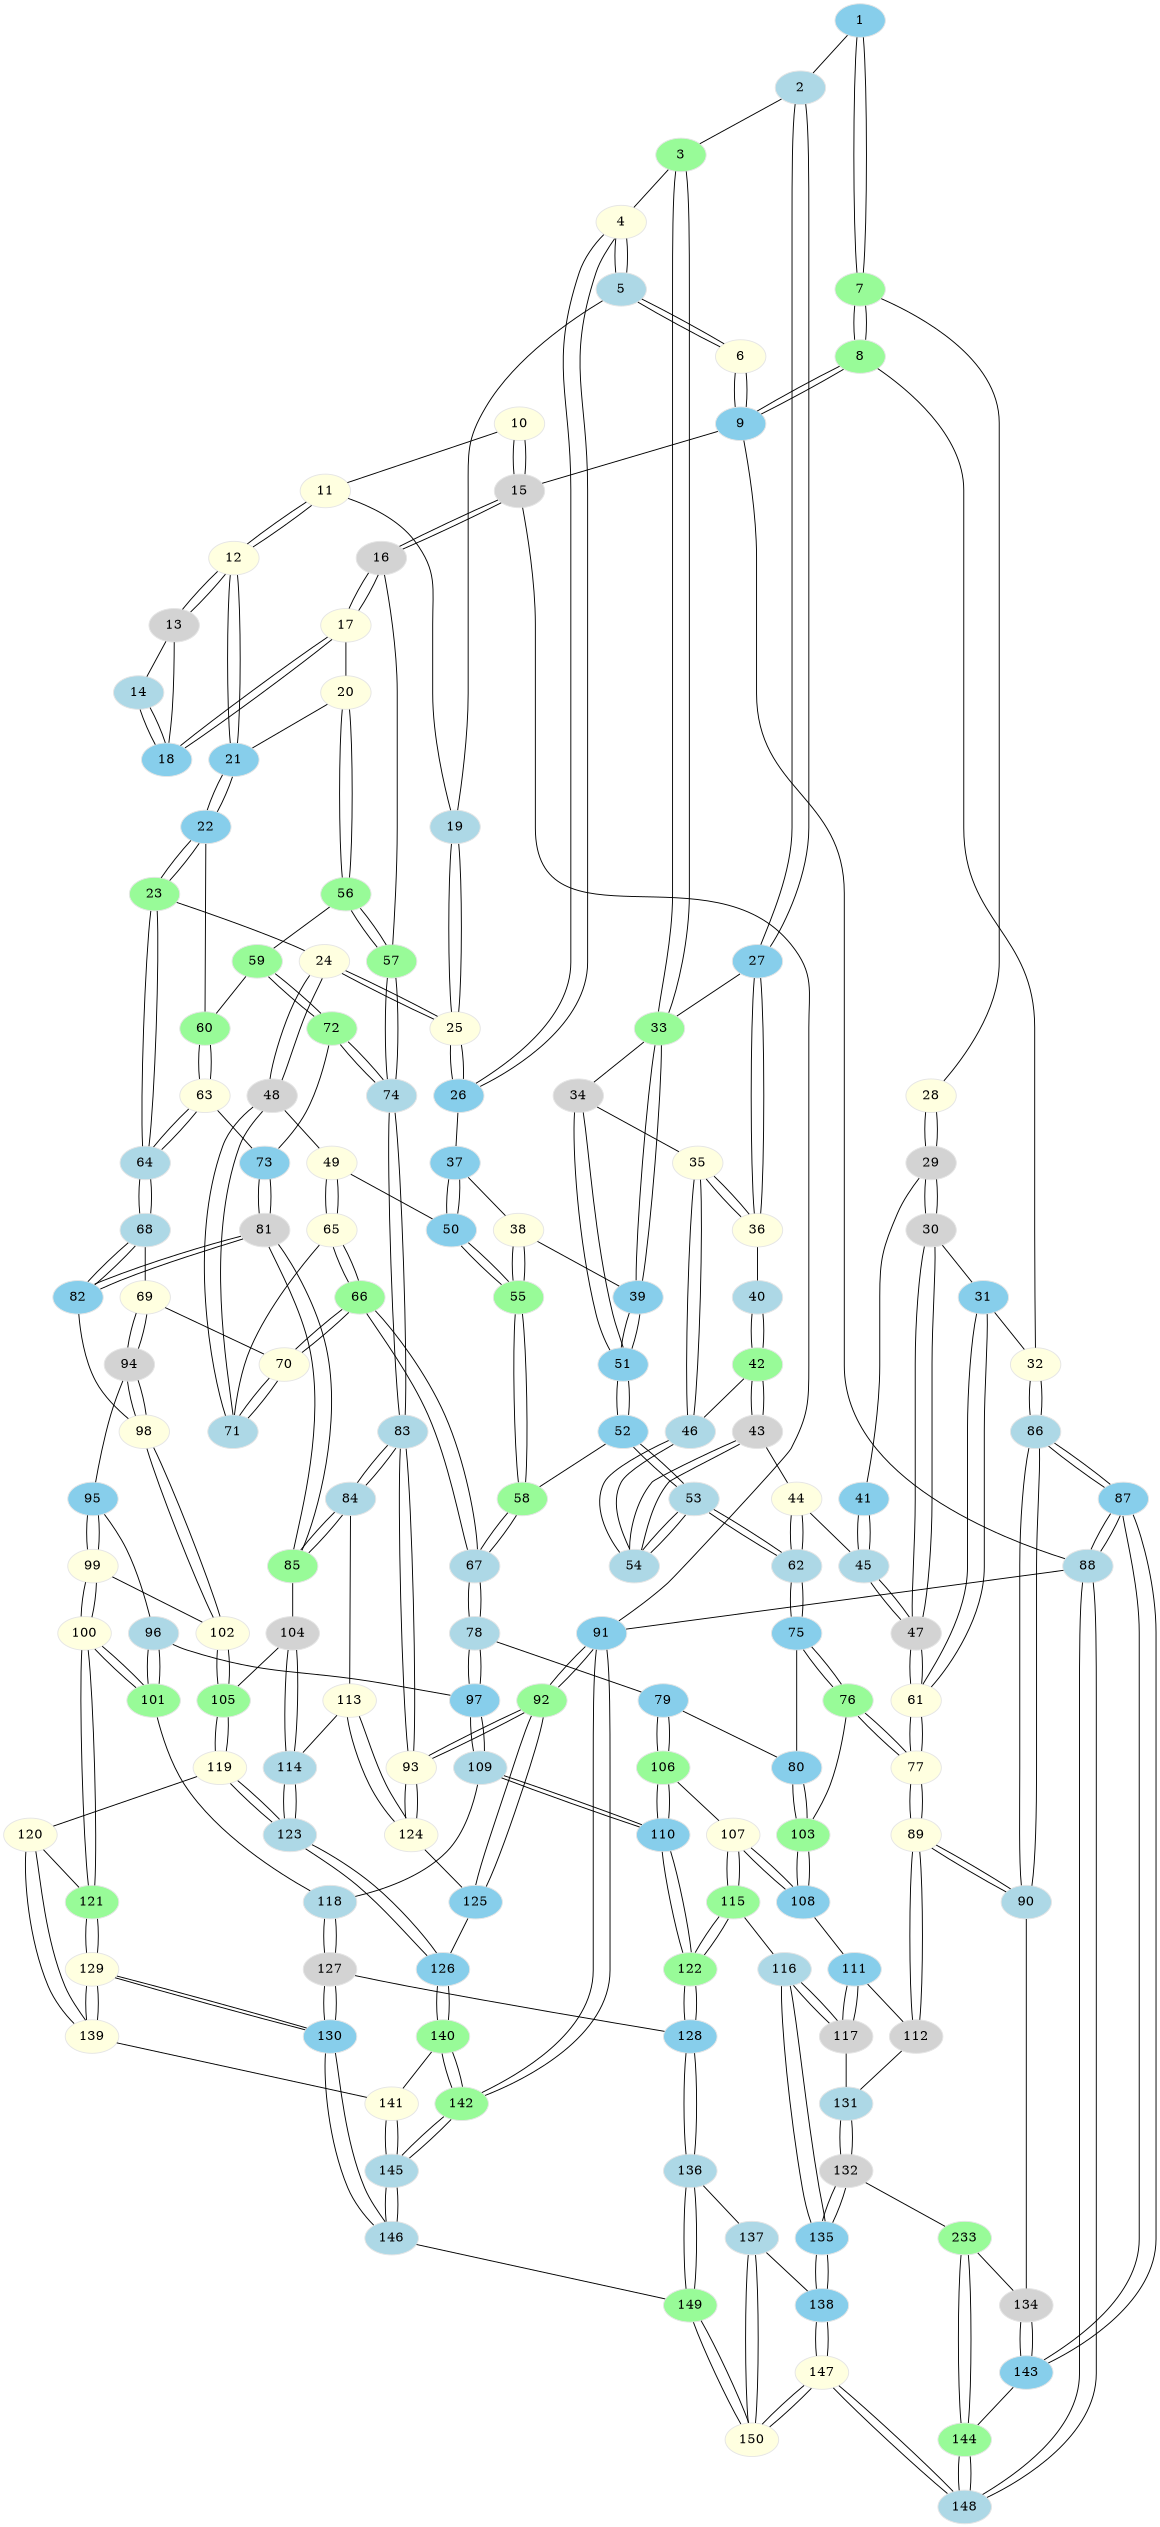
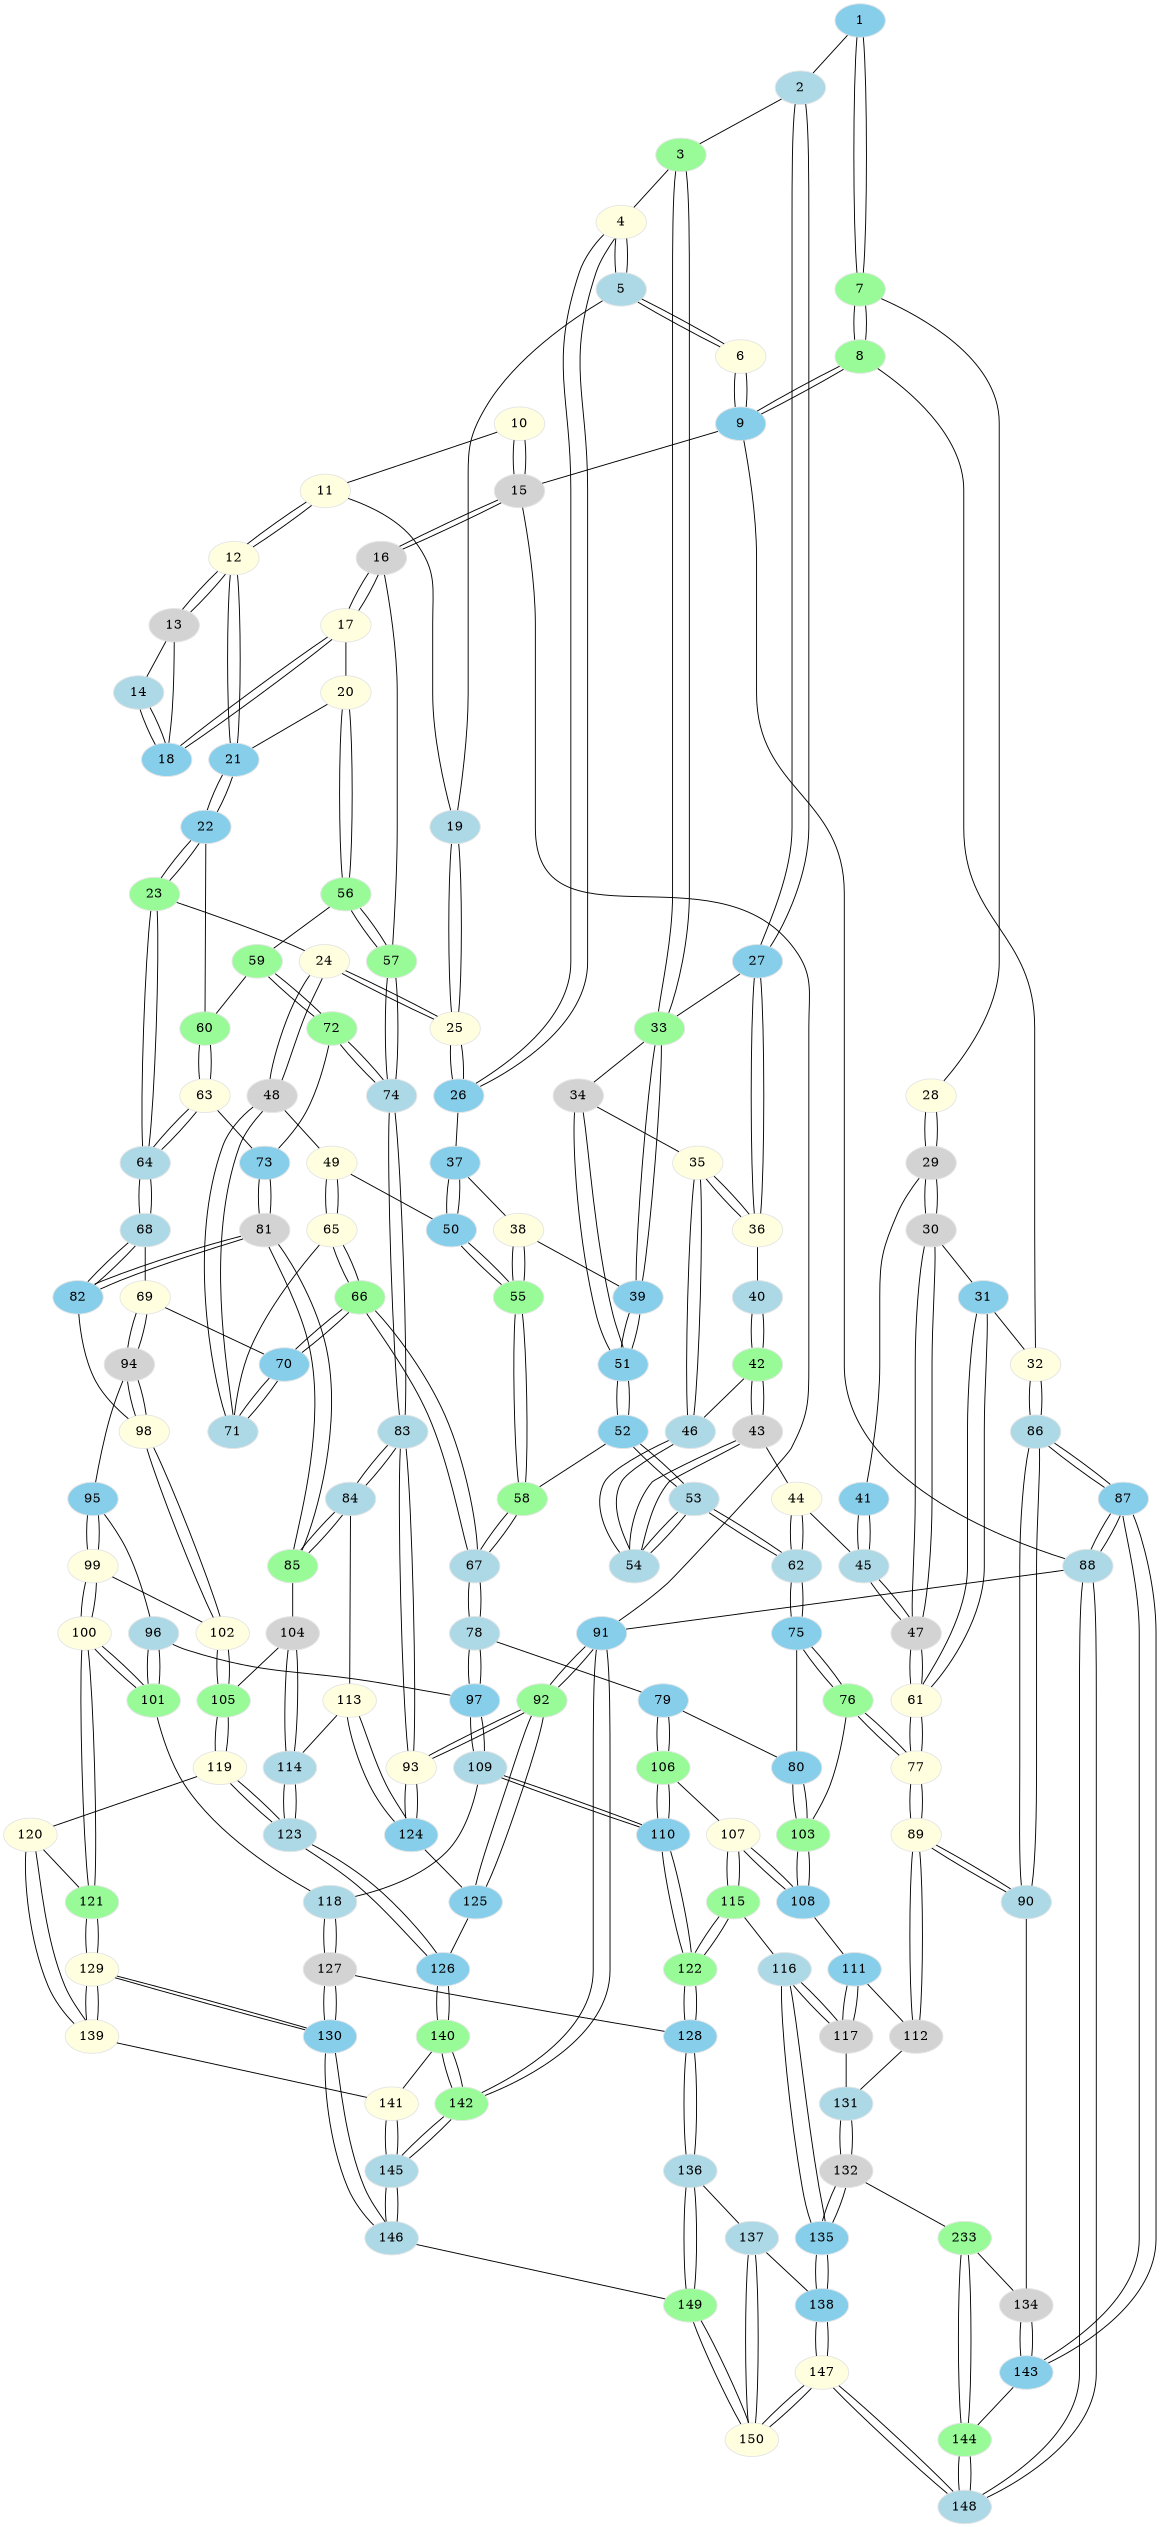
node "70": fillcolor lightyellow -> skyblue
node "124": fillcolor lightyellow -> skyblue
